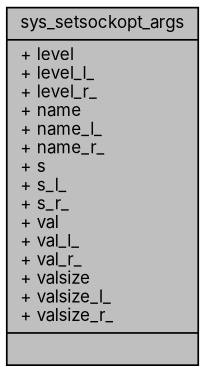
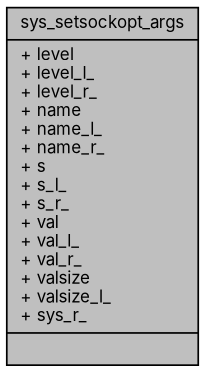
node "sys_setsockopt_args": text "+ valsize_r_" -> "+ sys_r_"
